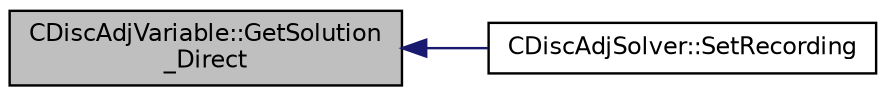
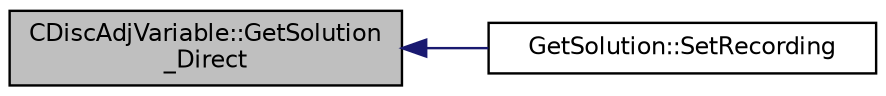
node "CDiscAdjSolver::SetRecording": label "CDiscAdjSolver::SetRecording" -> "GetSolution::SetRecording"
